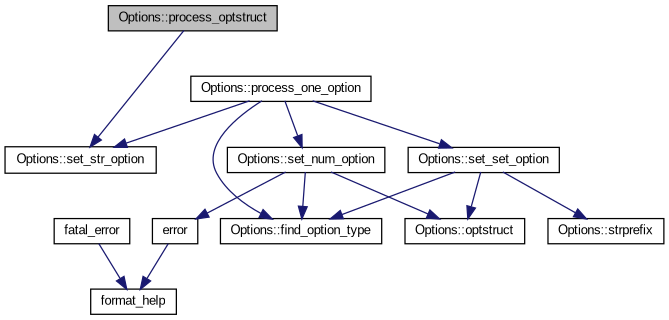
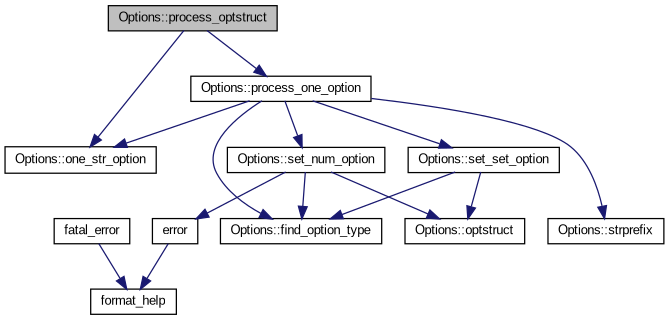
edge "Options::process_optstruct" -> "Options::process_one_option": added
node "Options::set_str_option": label "Options::set_str_option" -> "Options::one_str_option"
edge "Options::set_set_option" -> "Options::strprefix": now "Options::process_one_option" -> "Options::strprefix"
